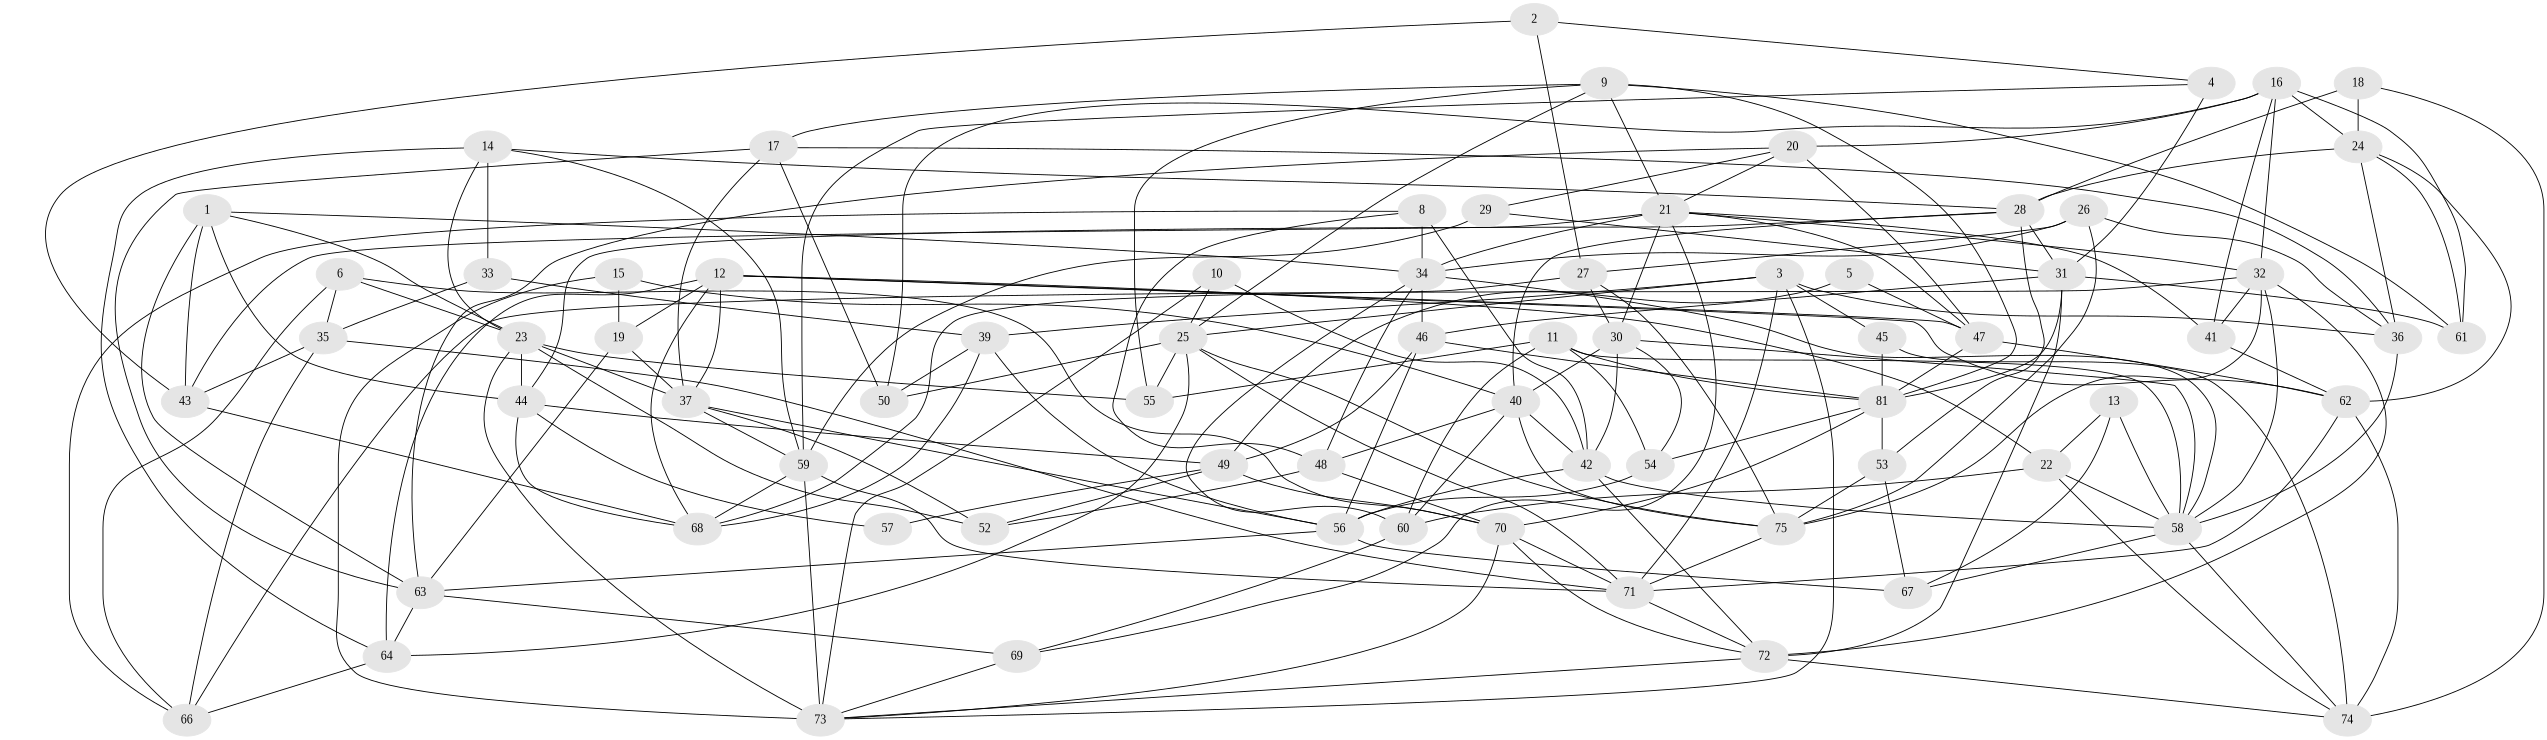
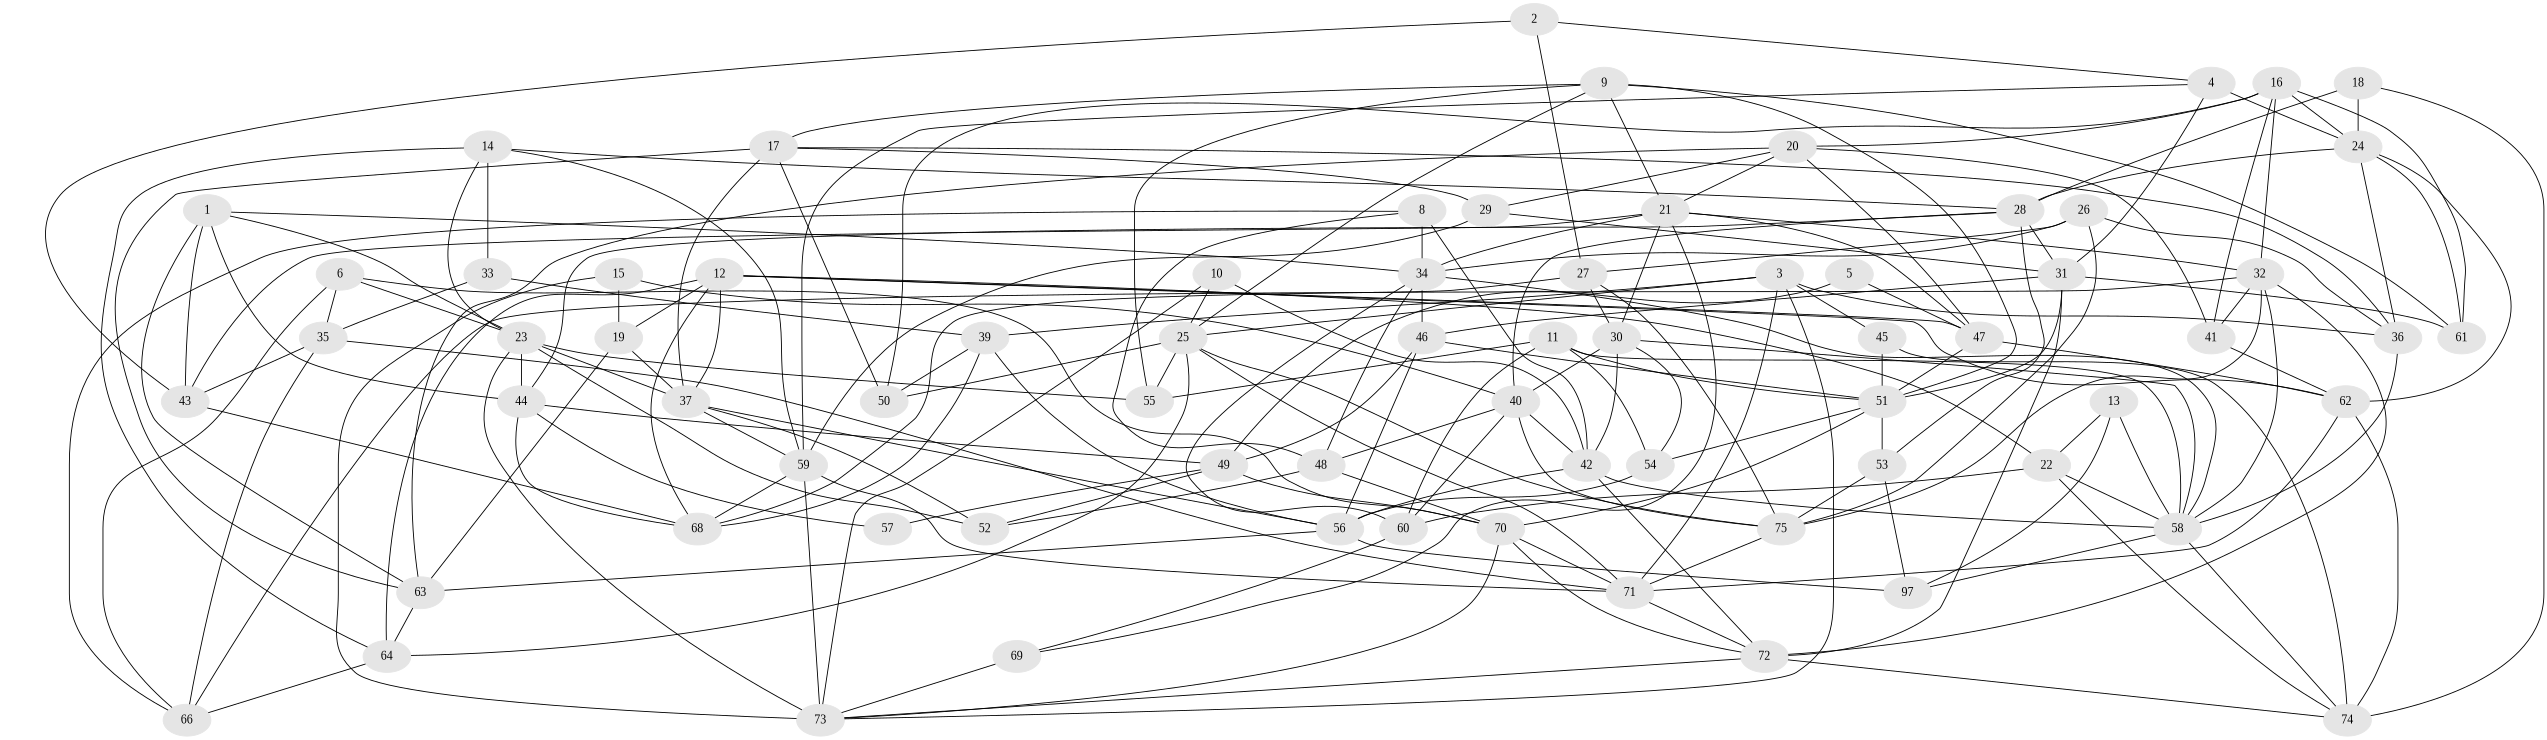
edge "4" -- "24": added
edge "17" -- "29": added
edge "21" -- "41": now "20" -- "41"
node "81": label "81" -> "51"
node "67": label "67" -> "97"
edge "63" -- "69": removed
